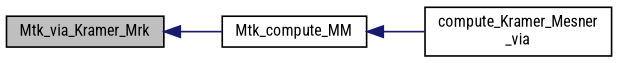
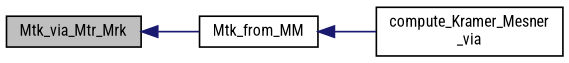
node "Mtk_via_Kramer_Mrk": label "Mtk_via_Kramer_Mrk" -> "Mtk_via_Mtr_Mrk"
node "Mtk_compute_MM": label "Mtk_compute_MM" -> "Mtk_from_MM"
